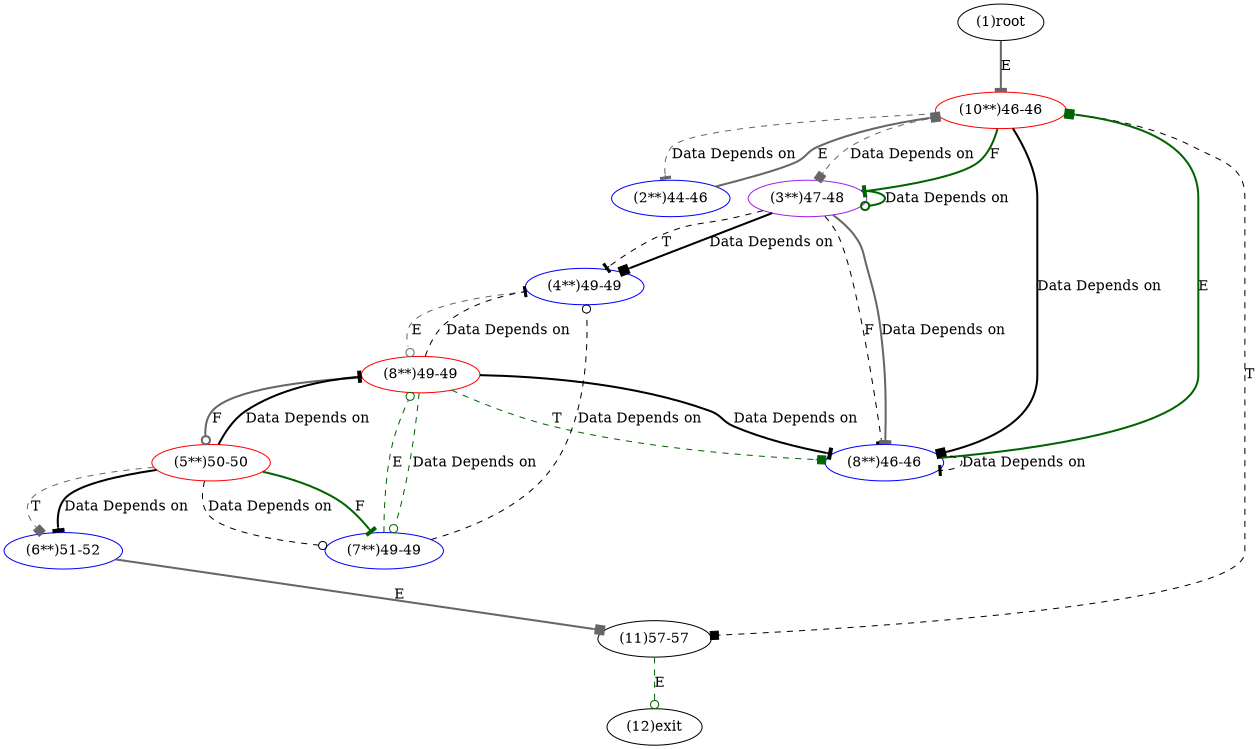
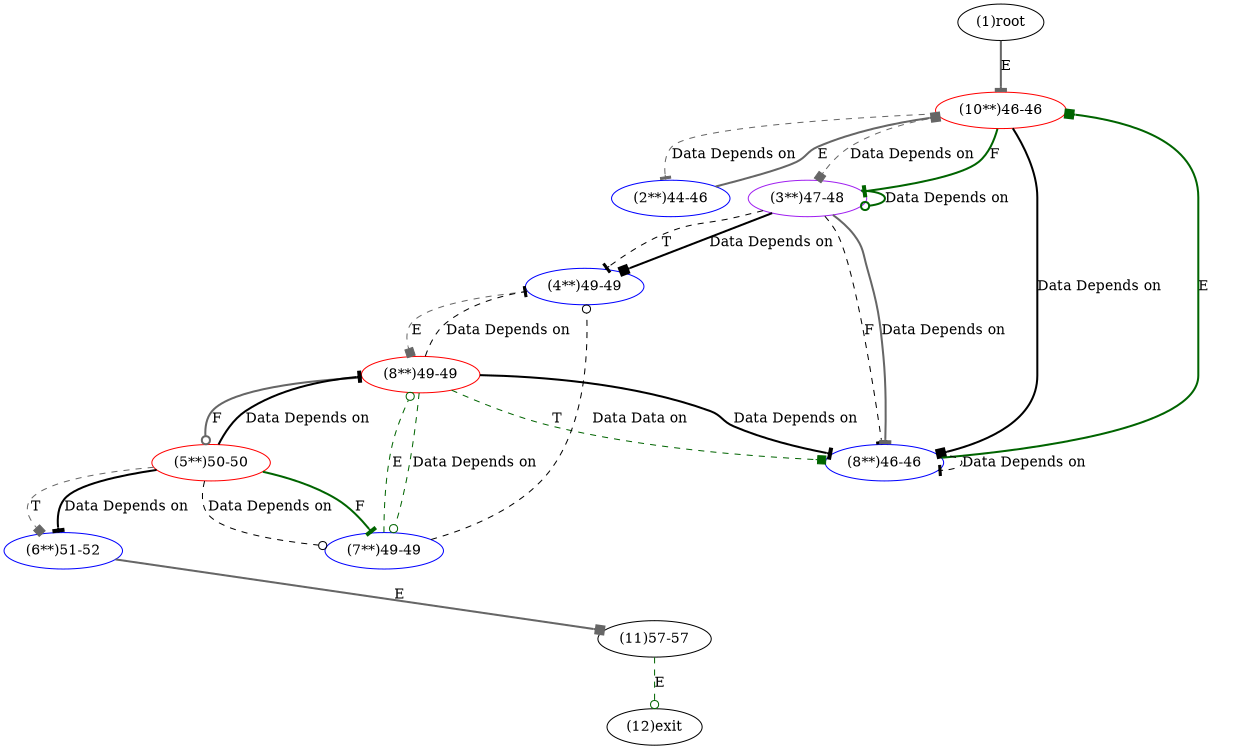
edge "(4**)49-49" -> "(8**)49-49": arrowhead odot -> box
edge "(7**)49-49" -> "(4**)49-49": label "Data Depends on" -> "Data Data on"
edge "(10**)46-46" -> "(11)57-57": removed, label "T"
